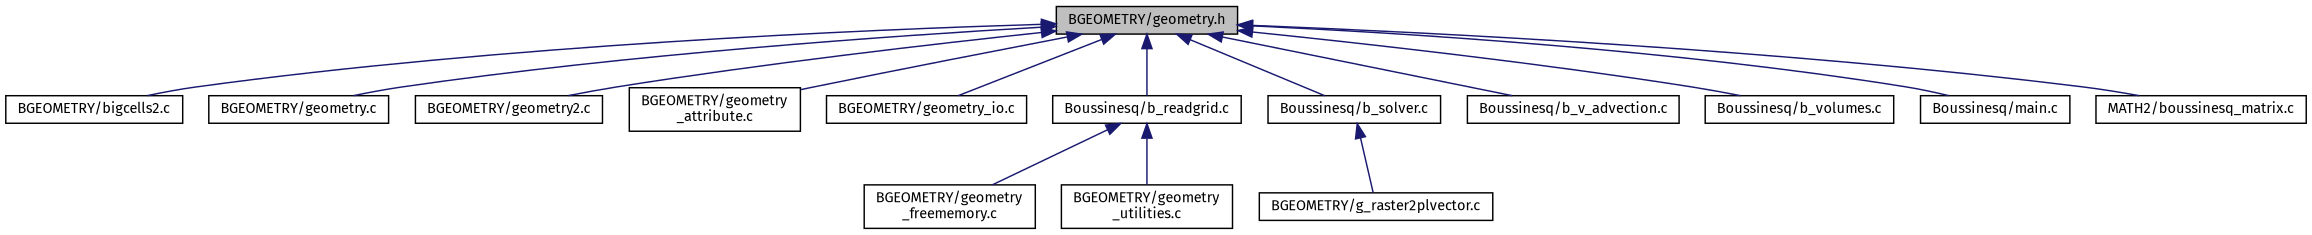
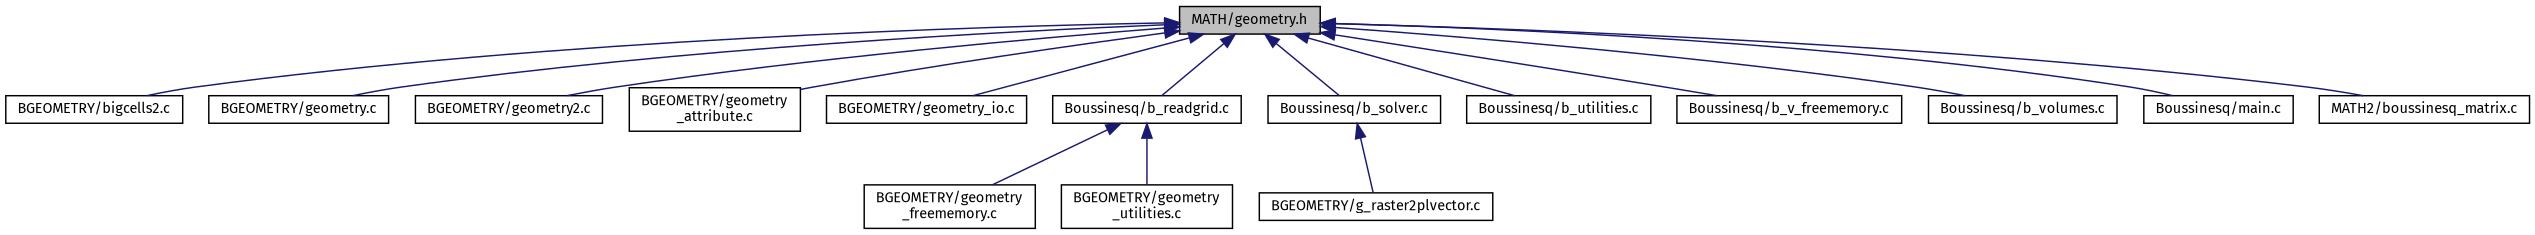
node "BGEOMETRY/geometry.h": label "BGEOMETRY/geometry.h" -> "MATH/geometry.h"
node "Boussinesq/b_utilities.c": added
node "Boussinesq/b_v_advection.c": label "Boussinesq/b_v_advection.c" -> "Boussinesq/b_v_freememory.c"
